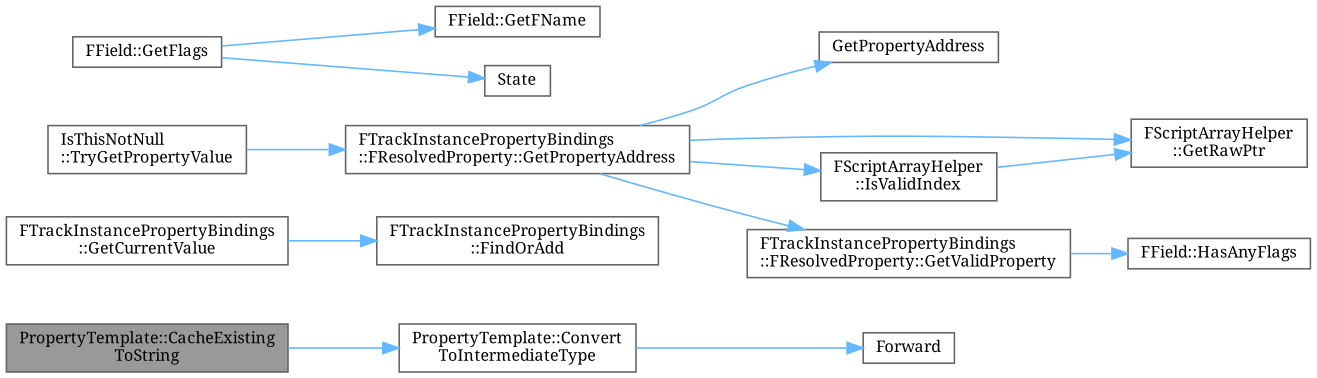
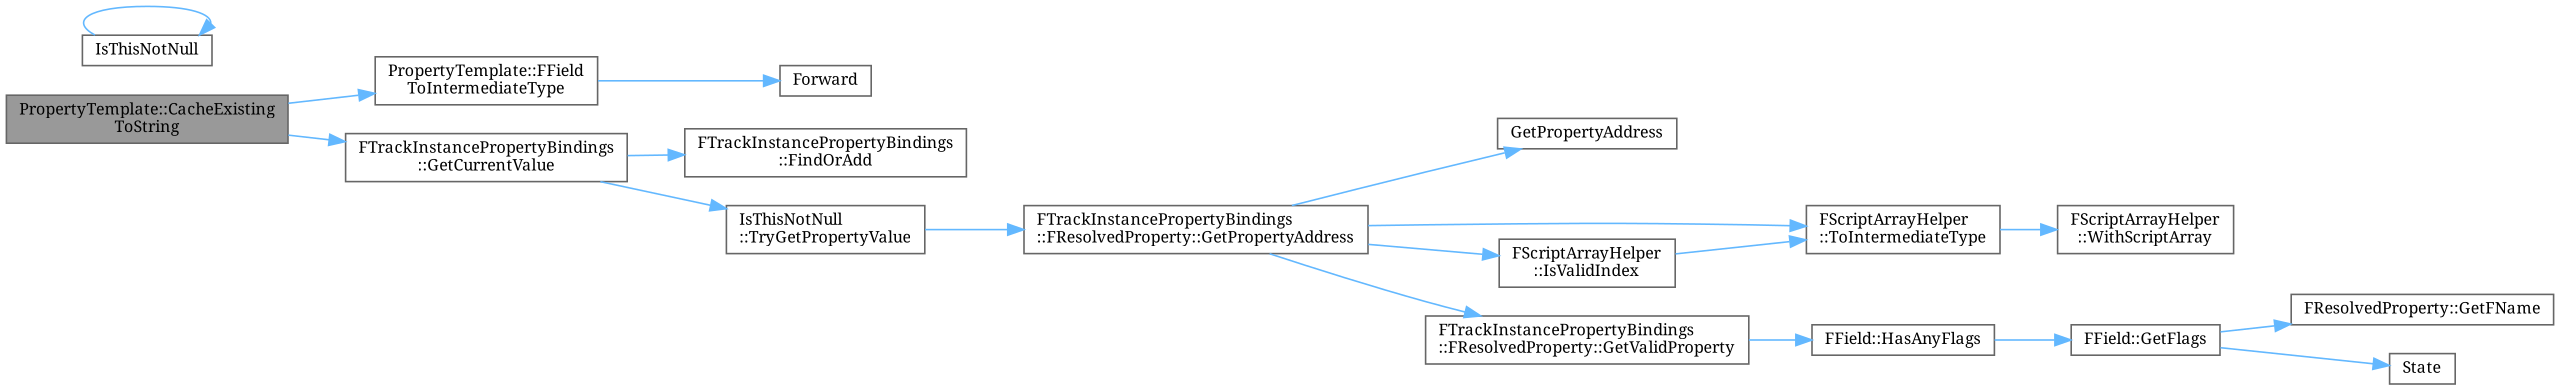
node "FField::GetFName": label "FField::GetFName" -> "FResolvedProperty::GetFName"
node "IsThisNotNull": added
edge "PropertyTemplate::CacheExisting ToString" -> "FTrackInstancePropertyBindings ::GetCurrentValue": added
node "FScriptArrayHelper ::GetRawPtr": label "FScriptArrayHelper ::GetRawPtr" -> "FScriptArrayHelper ::ToIntermediateType"
edge "FTrackInstancePropertyBindings ::GetCurrentValue" -> "IsThisNotNull ::TryGetPropertyValue": added
node "FScriptArrayHelper ::WithScriptArray": added
edge "FField::HasAnyFlags" -> "FField::GetFlags": added
node "PropertyTemplate::Convert ToIntermediateType": label "PropertyTemplate::Convert ToIntermediateType" -> "PropertyTemplate::FField ToIntermediateType"
